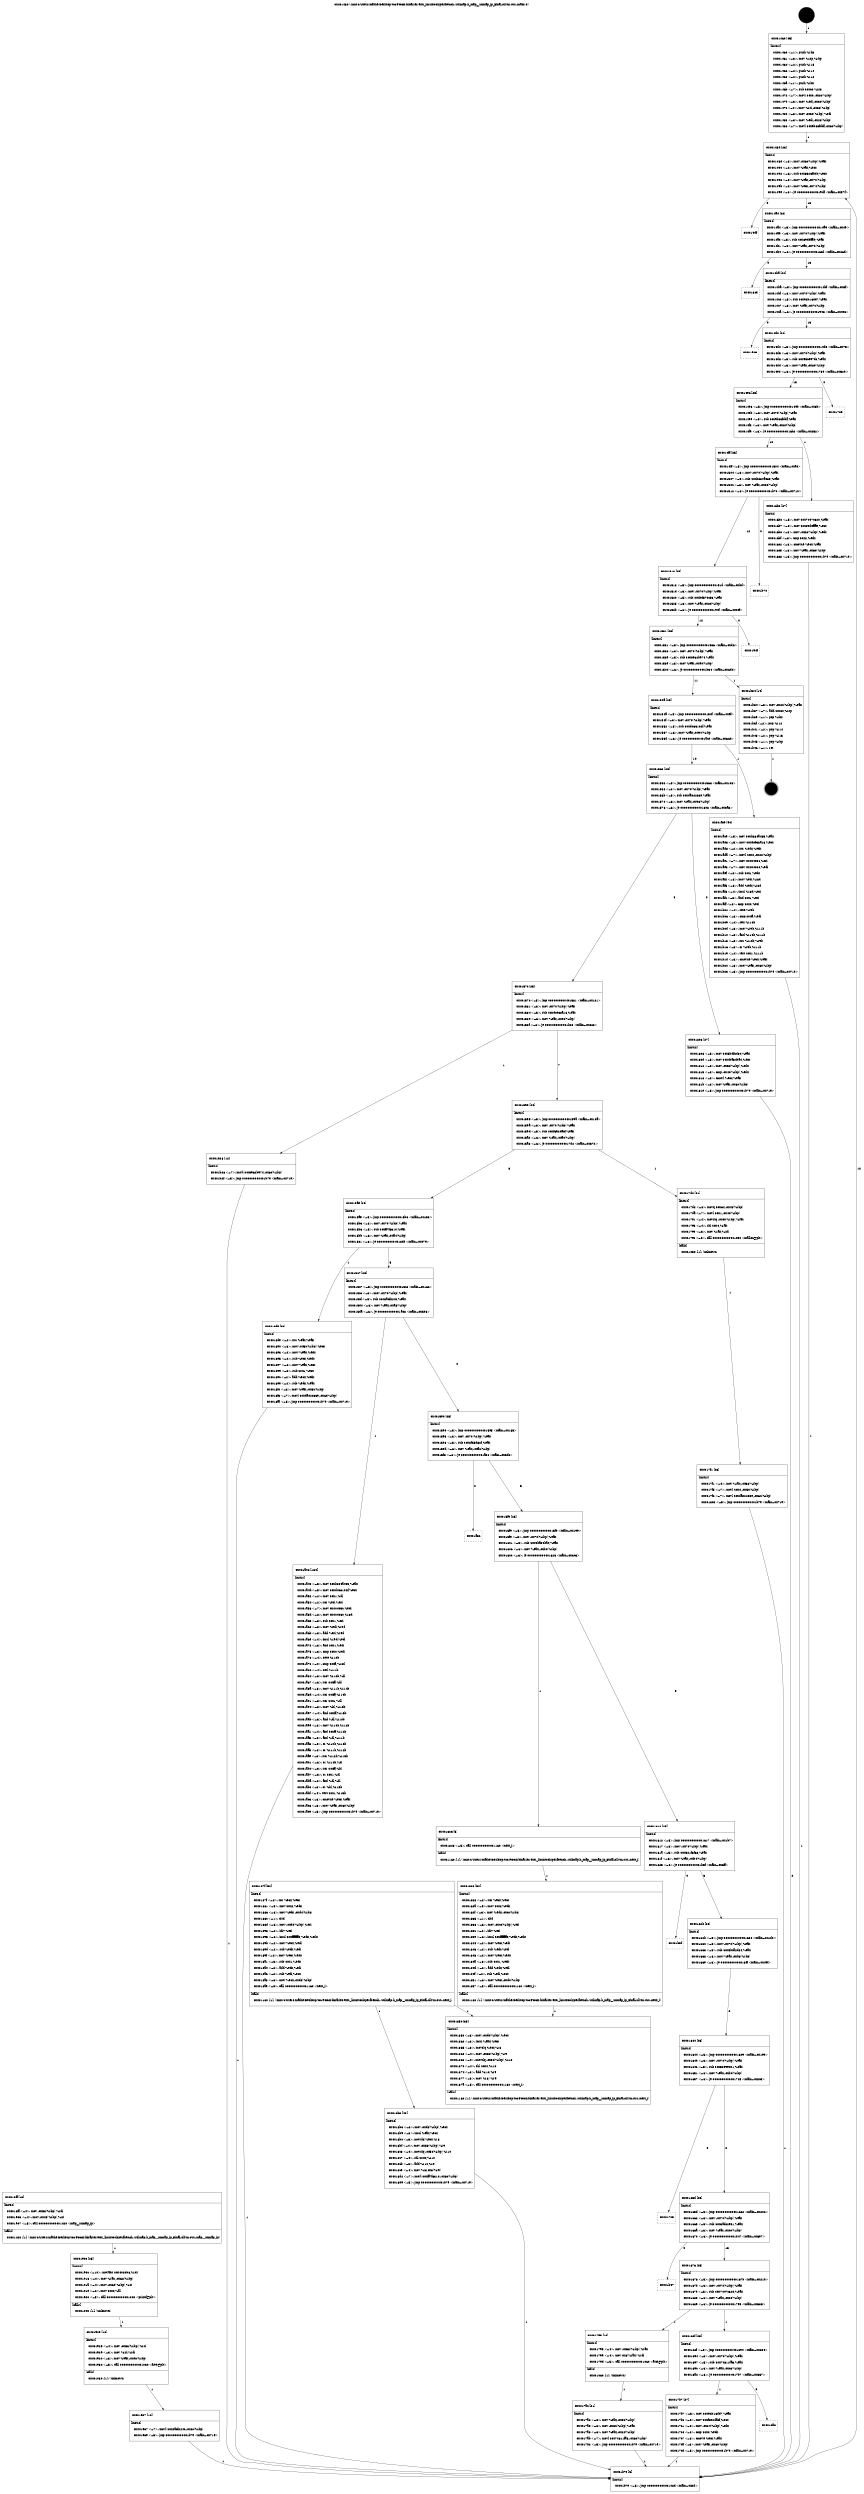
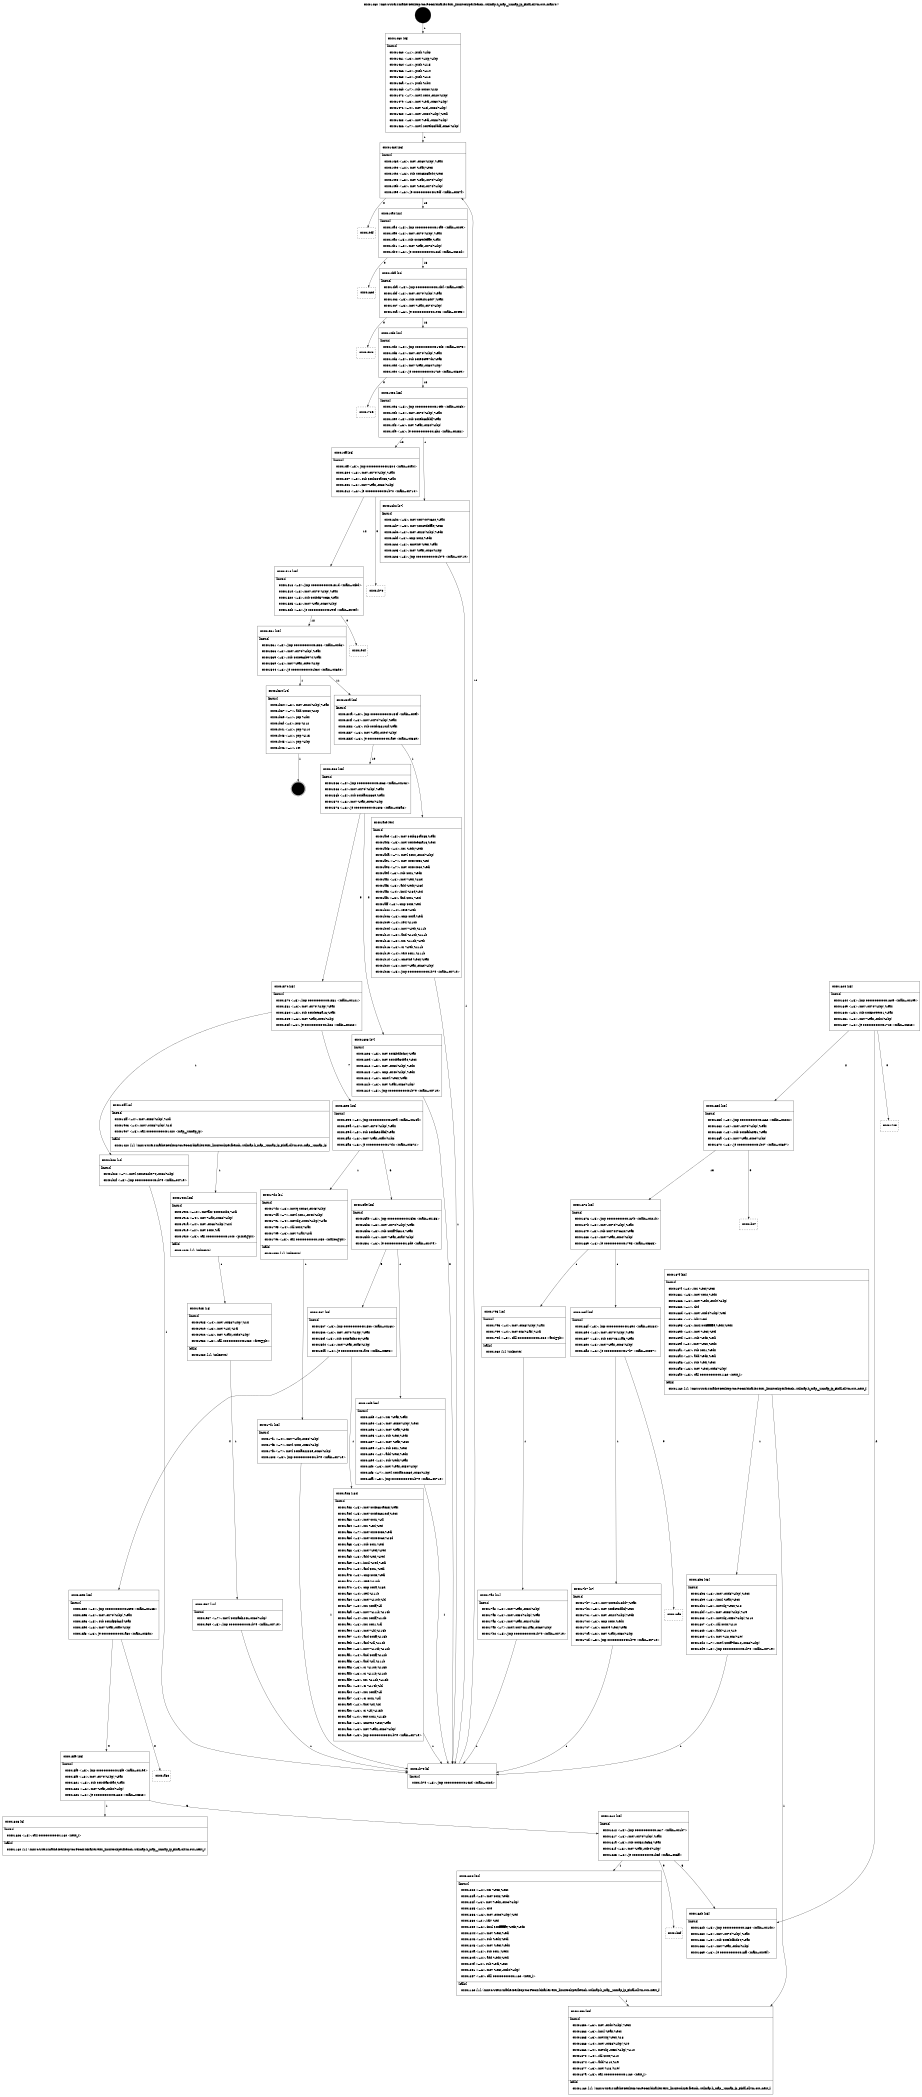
edge "0x4015e0 [25]" -> "0x4015f9 [25]": label " 5" -> " 4"
edge "0x401823 [5]" -> "0x401828 [52]": now "0x401612 [25]" -> "0x401828 [52]"
edge "0x40162b [25]" -> "0x401644 [25]": reversed
